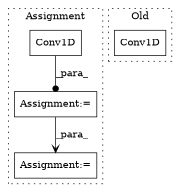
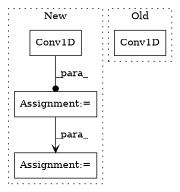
cluster "Assignment": label "Assignment" -> "New"
